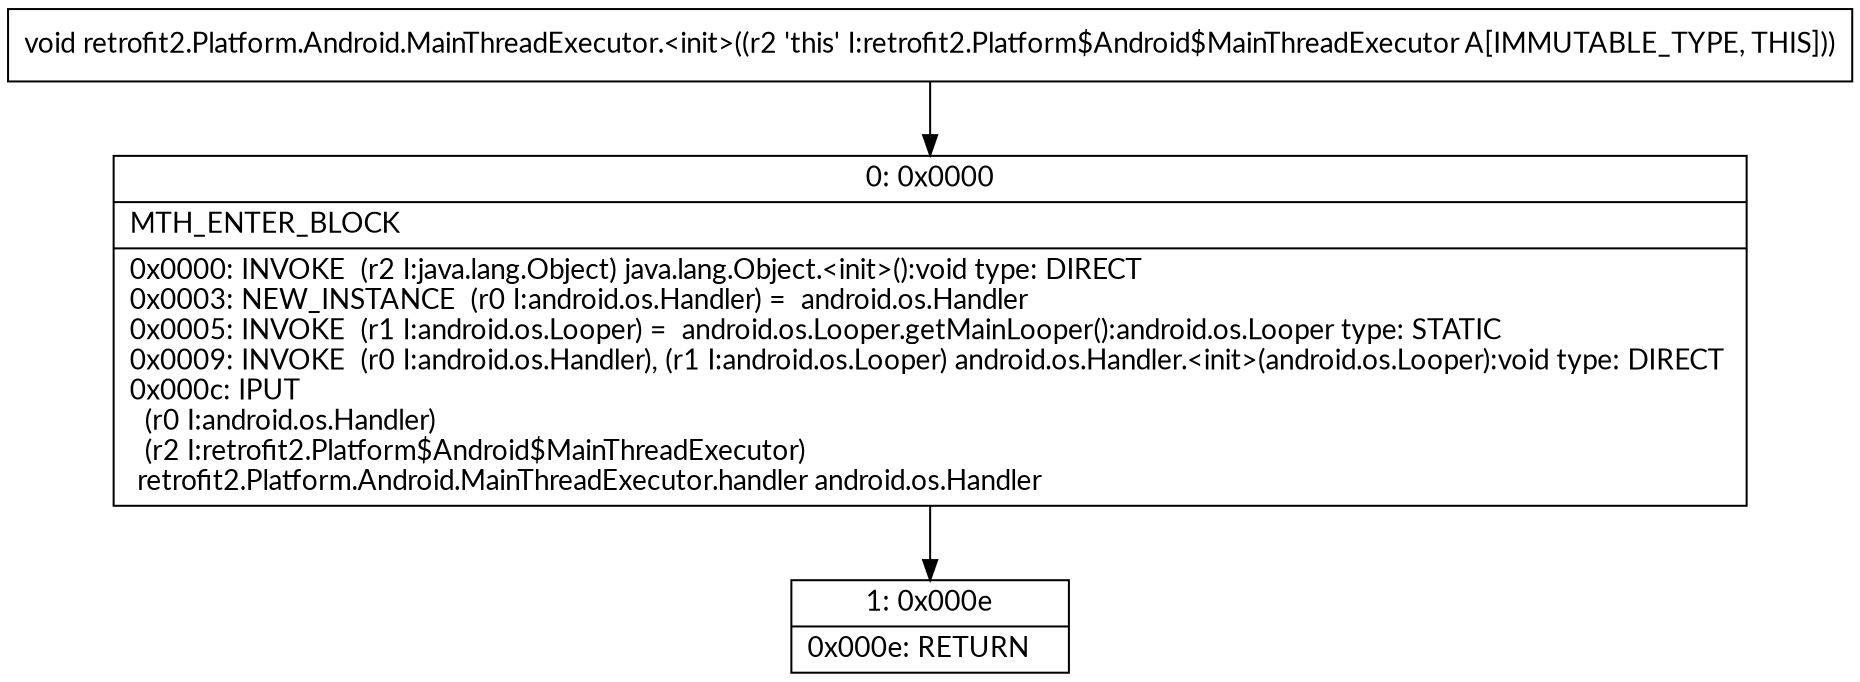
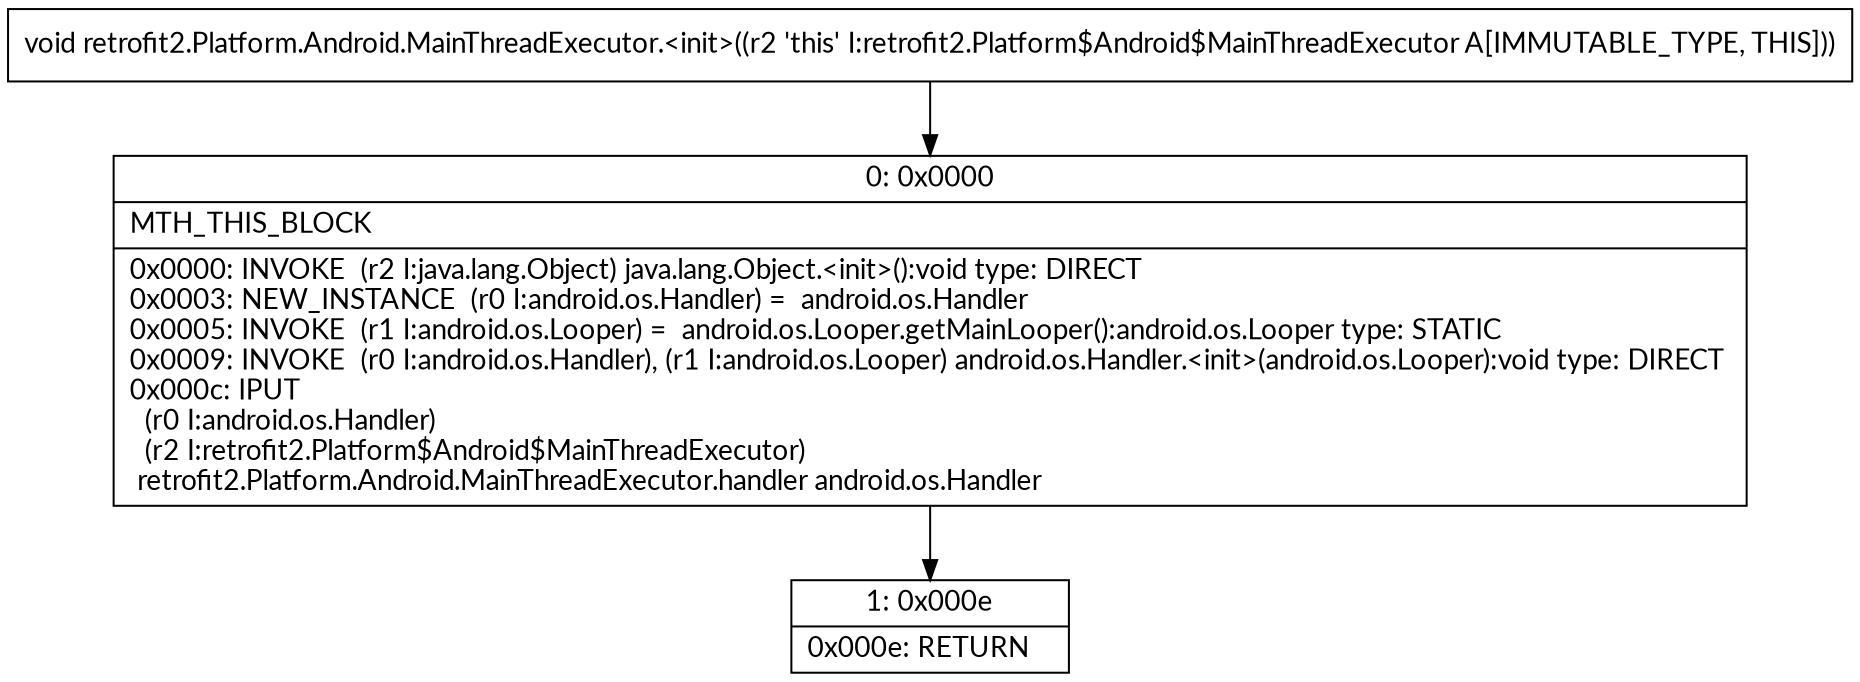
node "0: 0x0000": text "MTH_ENTER_BLOCK" -> "MTH_THIS_BLOCK"
